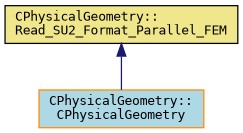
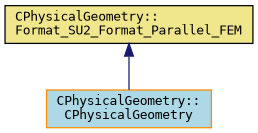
node "CPhysicalGeometry:: Read_SU2_Format_Parallel_FEM": label "CPhysicalGeometry:: Read_SU2_Format_Parallel_FEM" -> "CPhysicalGeometry:: Format_SU2_Format_Parallel_FEM"
